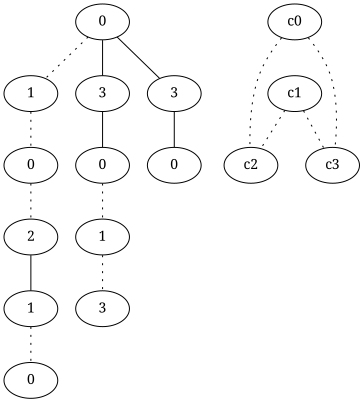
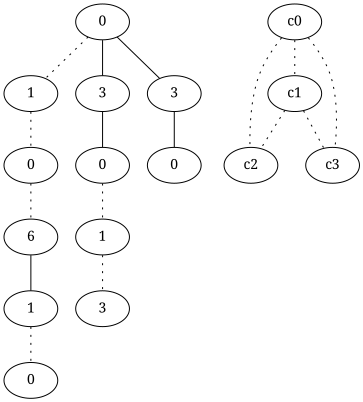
edge "c0" -- "c1": added
node "2": label "2" -> "6"
